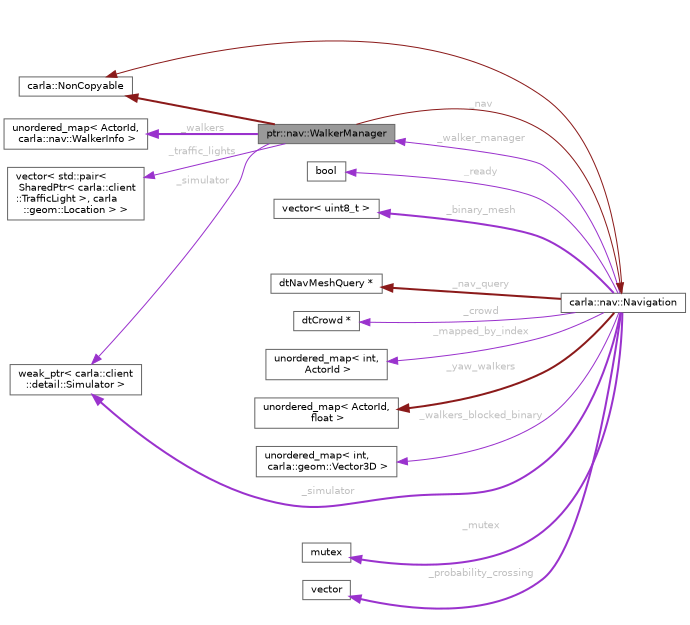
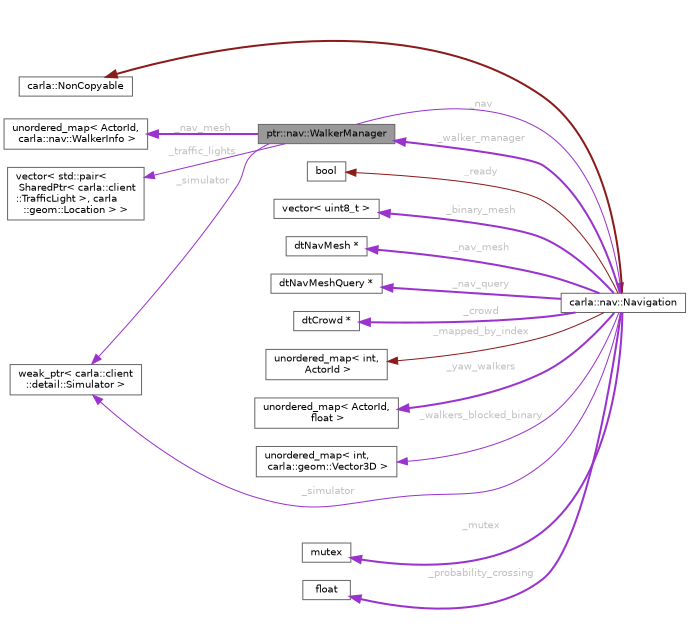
edge "carla::nav::Navigation" -> "carla::NonCopyable": style solid -> bold
edge "ptr::nav::WalkerManager" -> "carla::NonCopyable": removed
edge "ptr::nav::WalkerManager" -> "carla::nav::Navigation": color firebrick4 -> darkorchid3
edge "ptr::nav::WalkerManager" -> "unordered_map< ActorId, carla::nav::WalkerInfo >": label " _walkers" -> " _nav_mesh"
edge "carla::nav::Navigation" -> "ptr::nav::WalkerManager": style solid -> bold
edge "carla::nav::Navigation" -> "bool": color darkorchid3 -> firebrick4
node "dtNavMesh *": added
edge "carla::nav::Navigation" -> "dtNavMeshQuery *": color firebrick4 -> darkorchid3
edge "carla::nav::Navigation" -> "dtCrowd *": style solid -> bold
edge "carla::nav::Navigation" -> "unordered_map< int, ActorId >": color darkorchid3 -> firebrick4
edge "carla::nav::Navigation" -> "unordered_map< ActorId, float >": color firebrick4 -> darkorchid3
edge "carla::nav::Navigation" -> "weak_ptr< carla::client ::detail::Simulator >": style bold -> solid
node "vector": label "vector" -> "float"
